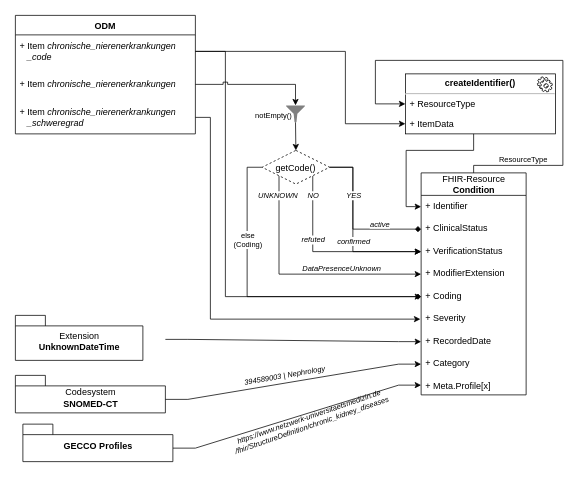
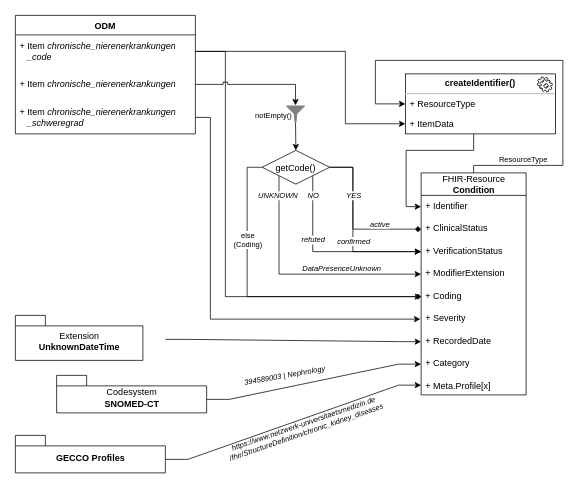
node "getCode()": style dashed -> solid
node "Codesystem SNOMED-CT": moved (90, 394) -> (132, 394)
node "GECCO Profiles": moved (98, 443) -> (90, 454)
